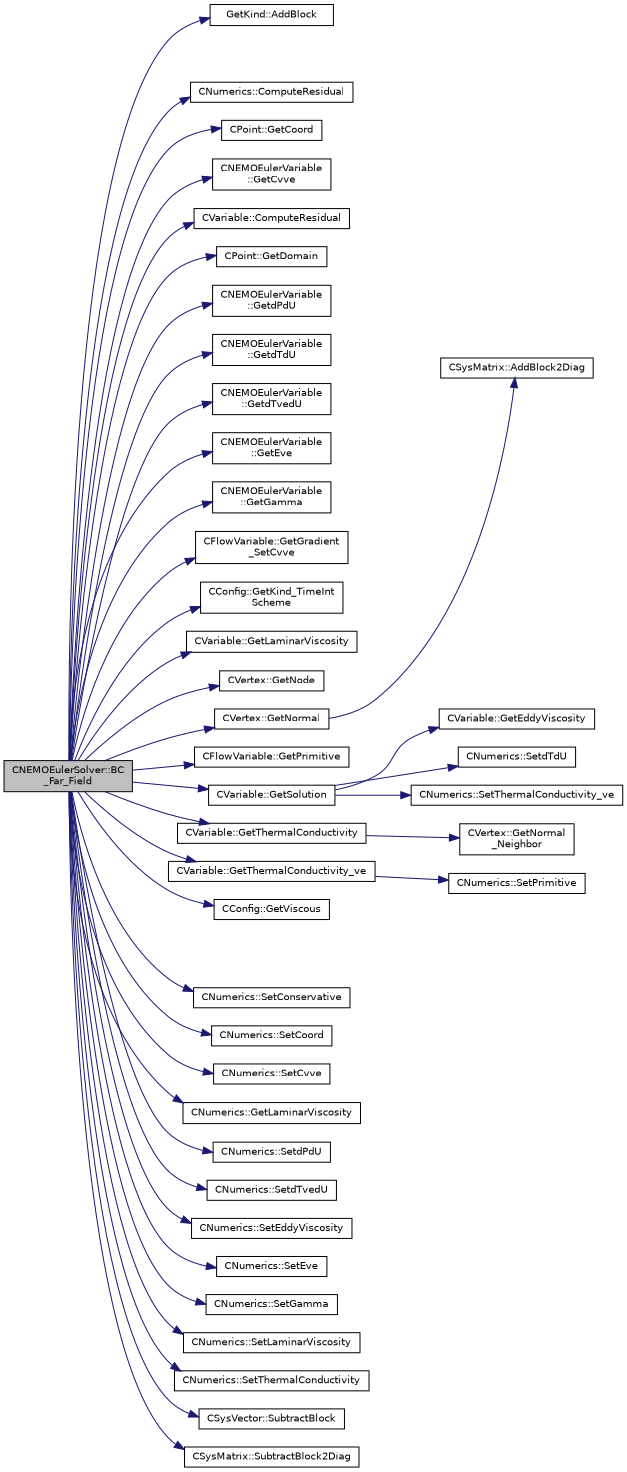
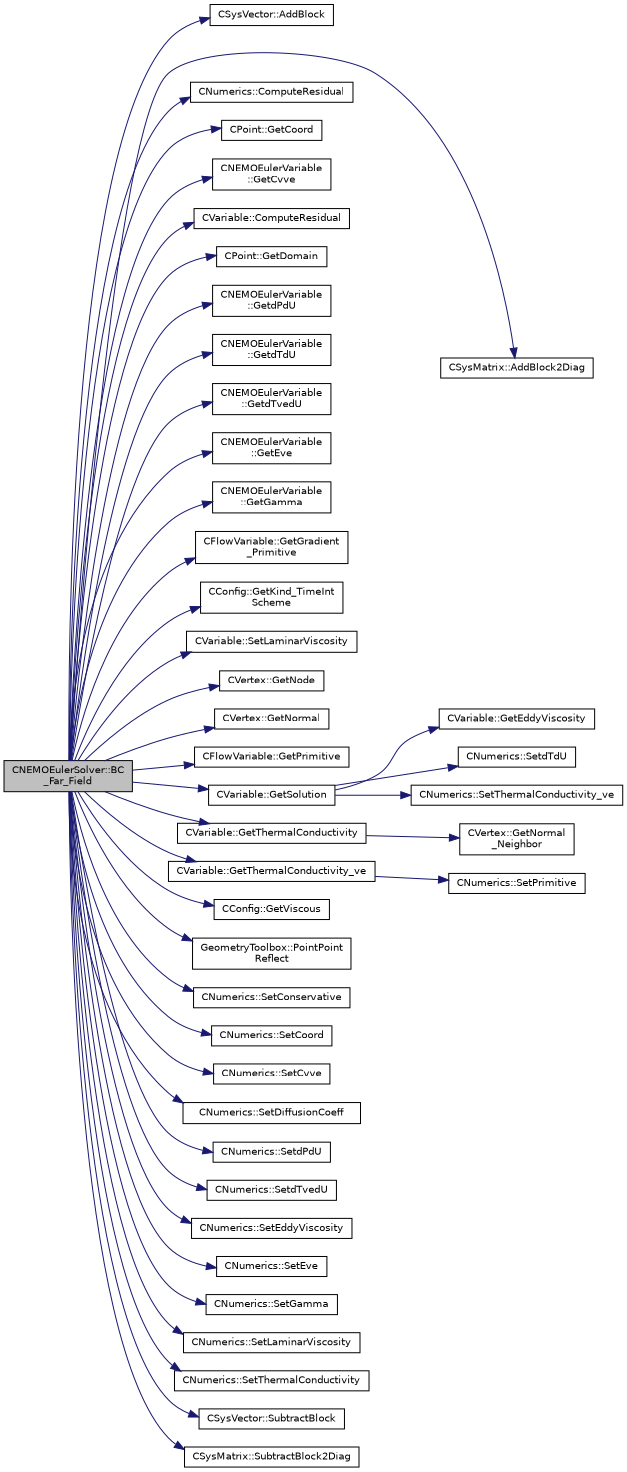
node "GetKind::AddBlock": label "GetKind::AddBlock" -> "CSysVector::AddBlock"
node "CFlowVariable::GetGradient _SetCvve": label "CFlowVariable::GetGradient _SetCvve" -> "CFlowVariable::GetGradient _Primitive"
edge "CVertex::GetNormal" -> "CSysMatrix::AddBlock2Diag": now "CNEMOEulerSolver::BC _Far_Field" -> "CSysMatrix::AddBlock2Diag"
node "CVariable::GetLaminarViscosity": label "CVariable::GetLaminarViscosity" -> "CVariable::SetLaminarViscosity"
node "GeometryToolbox::PointPoint Reflect": added
node "CNumerics::GetLaminarViscosity": label "CNumerics::GetLaminarViscosity" -> "CNumerics::SetDiffusionCoeff"
